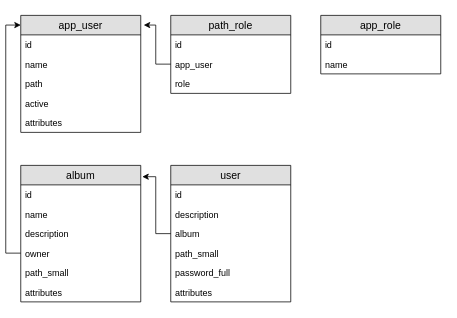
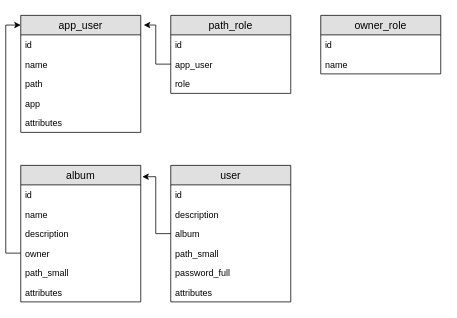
node "app_role": label "app_role" -> "owner_role"
node "active": label "active" -> "app"
